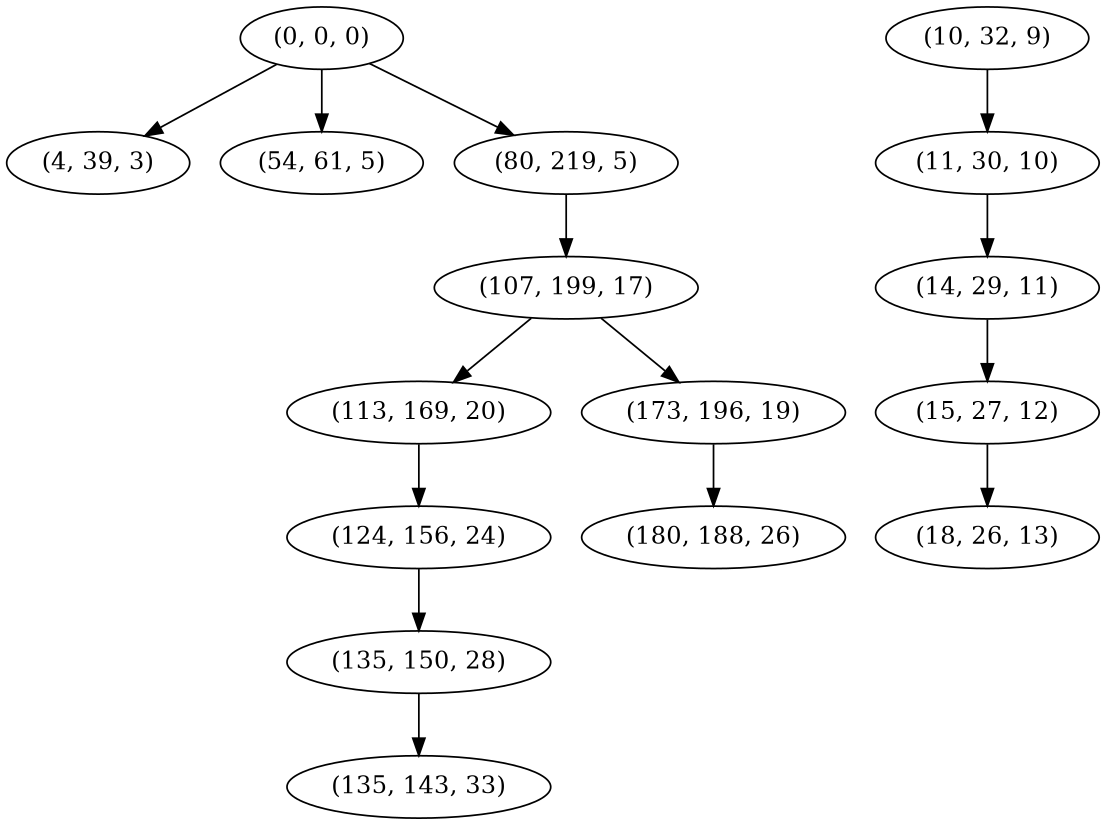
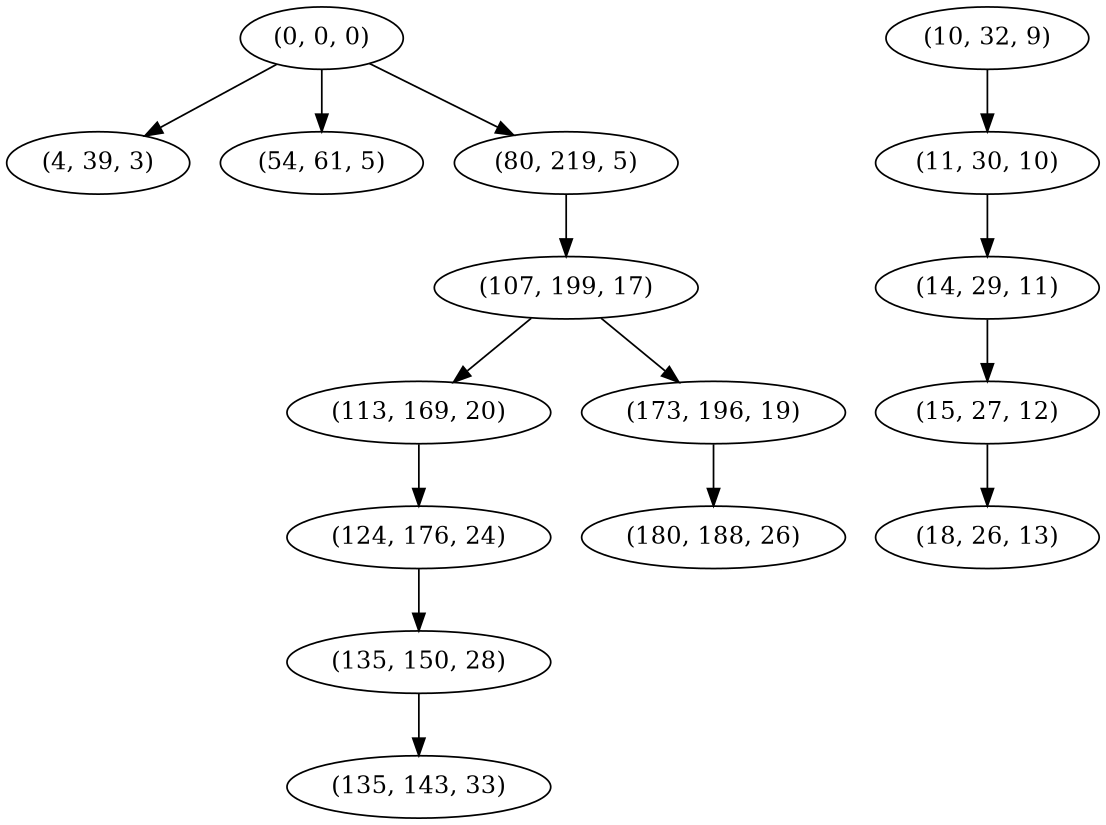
node "(124, 156, 24)": label "(124, 156, 24)" -> "(124, 176, 24)"
